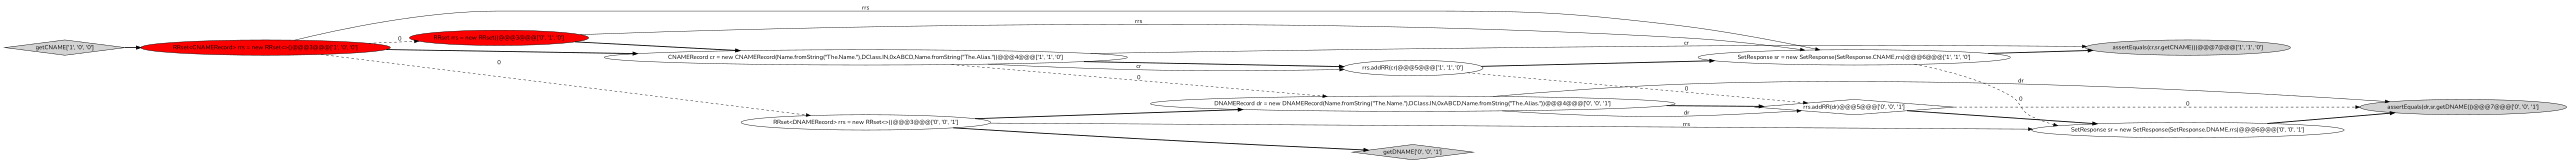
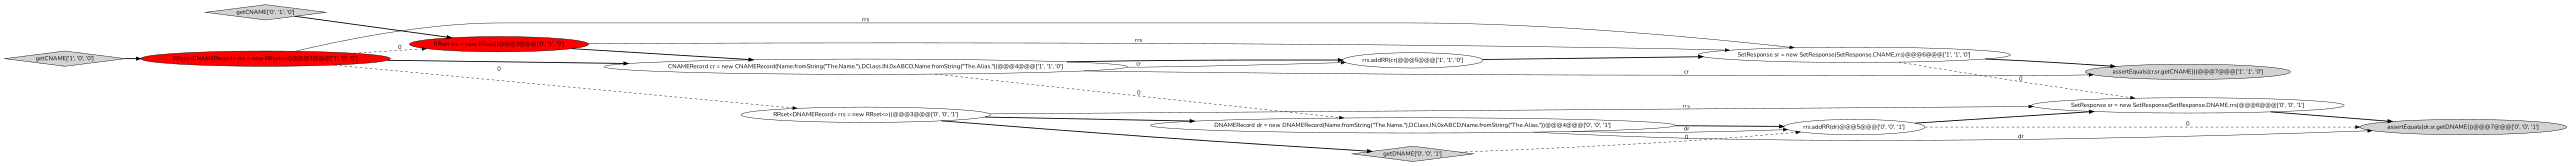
node "getCNAME['0', '1', '0']": added
edge "rrs.addRR(cr)@@@5@@@['1', '1', '0']" -> "rrs.addRR(dr)@@@5@@@['0', '0', '1']": now "getDNAME['0', '0', '1']" -> "rrs.addRR(dr)@@@5@@@['0', '0', '1']"
node "rrs.addRR(dr)@@@5@@@['0', '0', '1']": shape diamond -> ellipse
